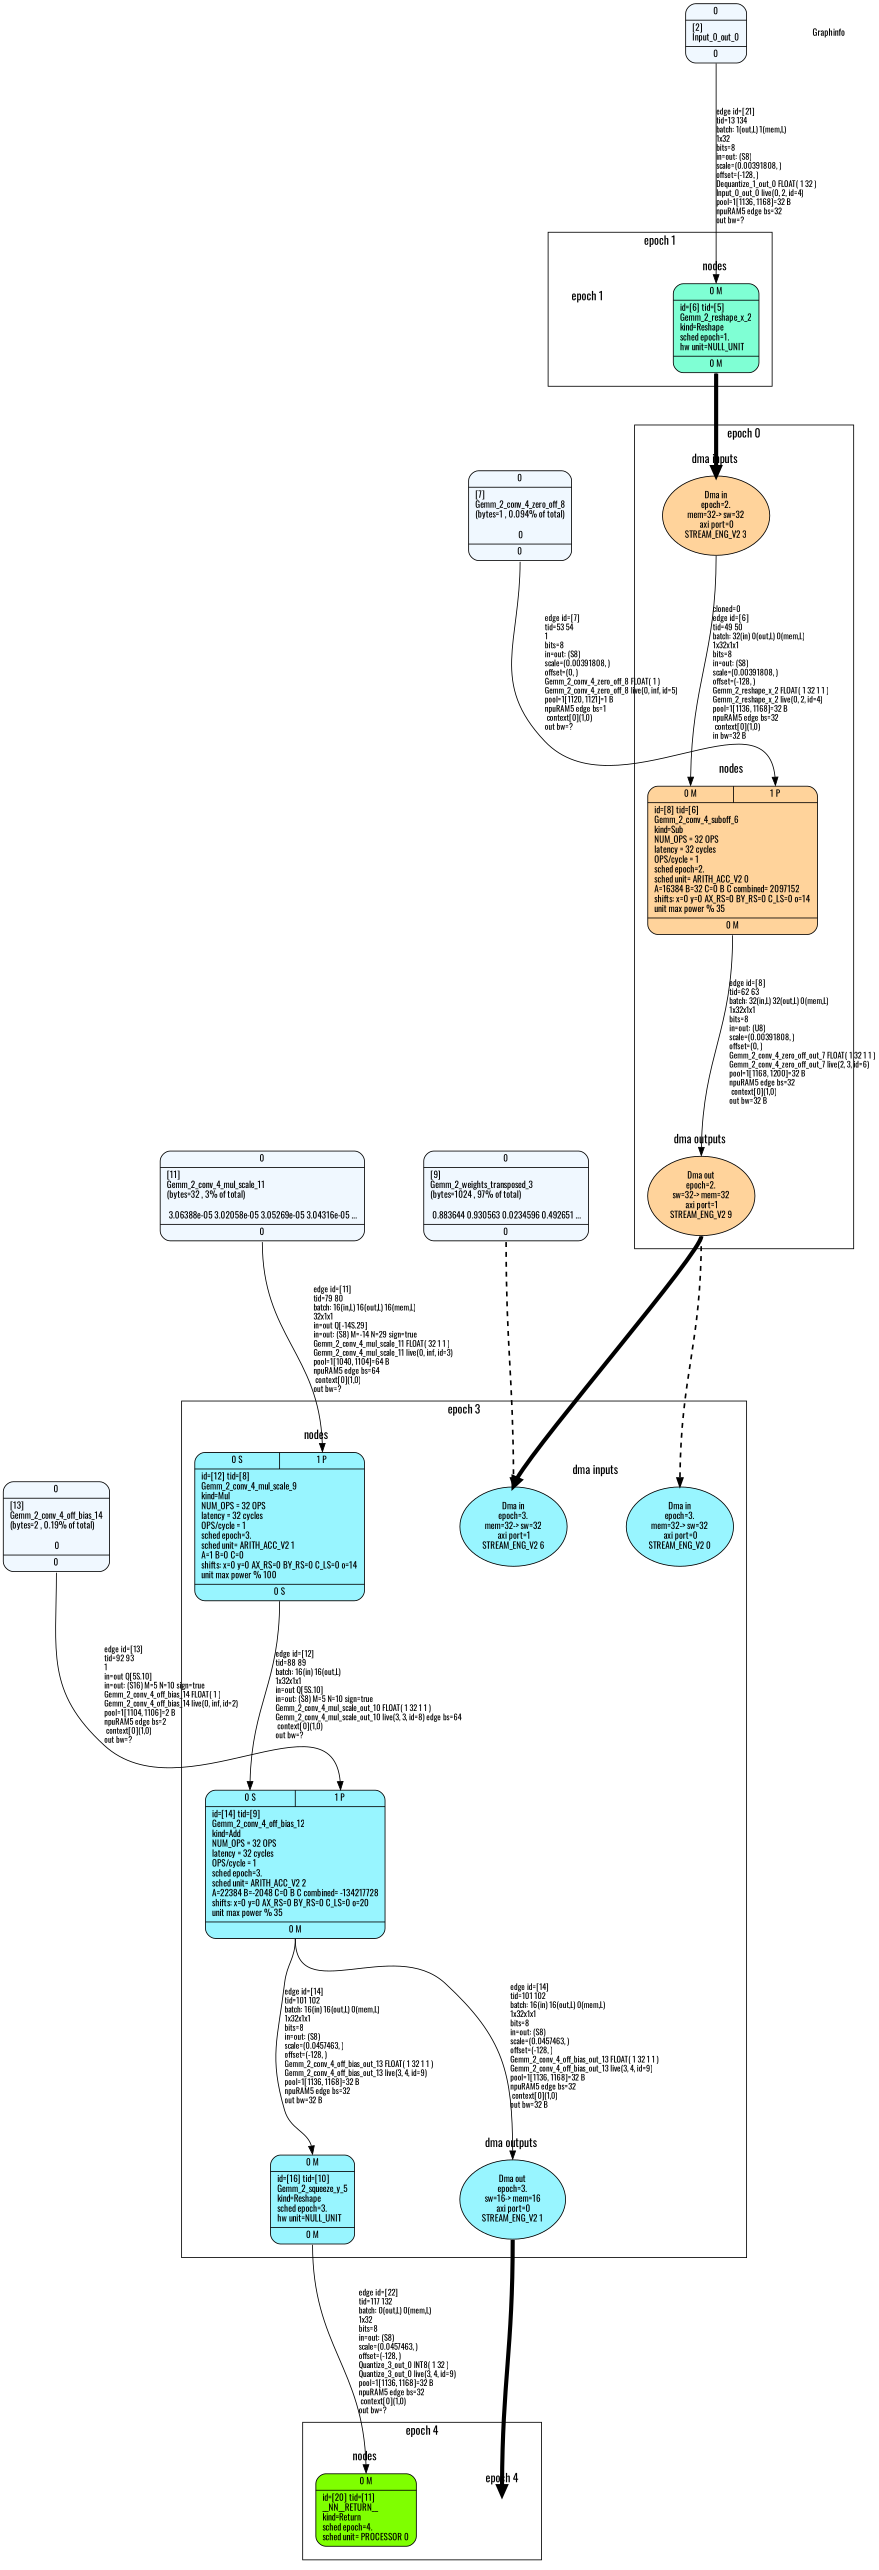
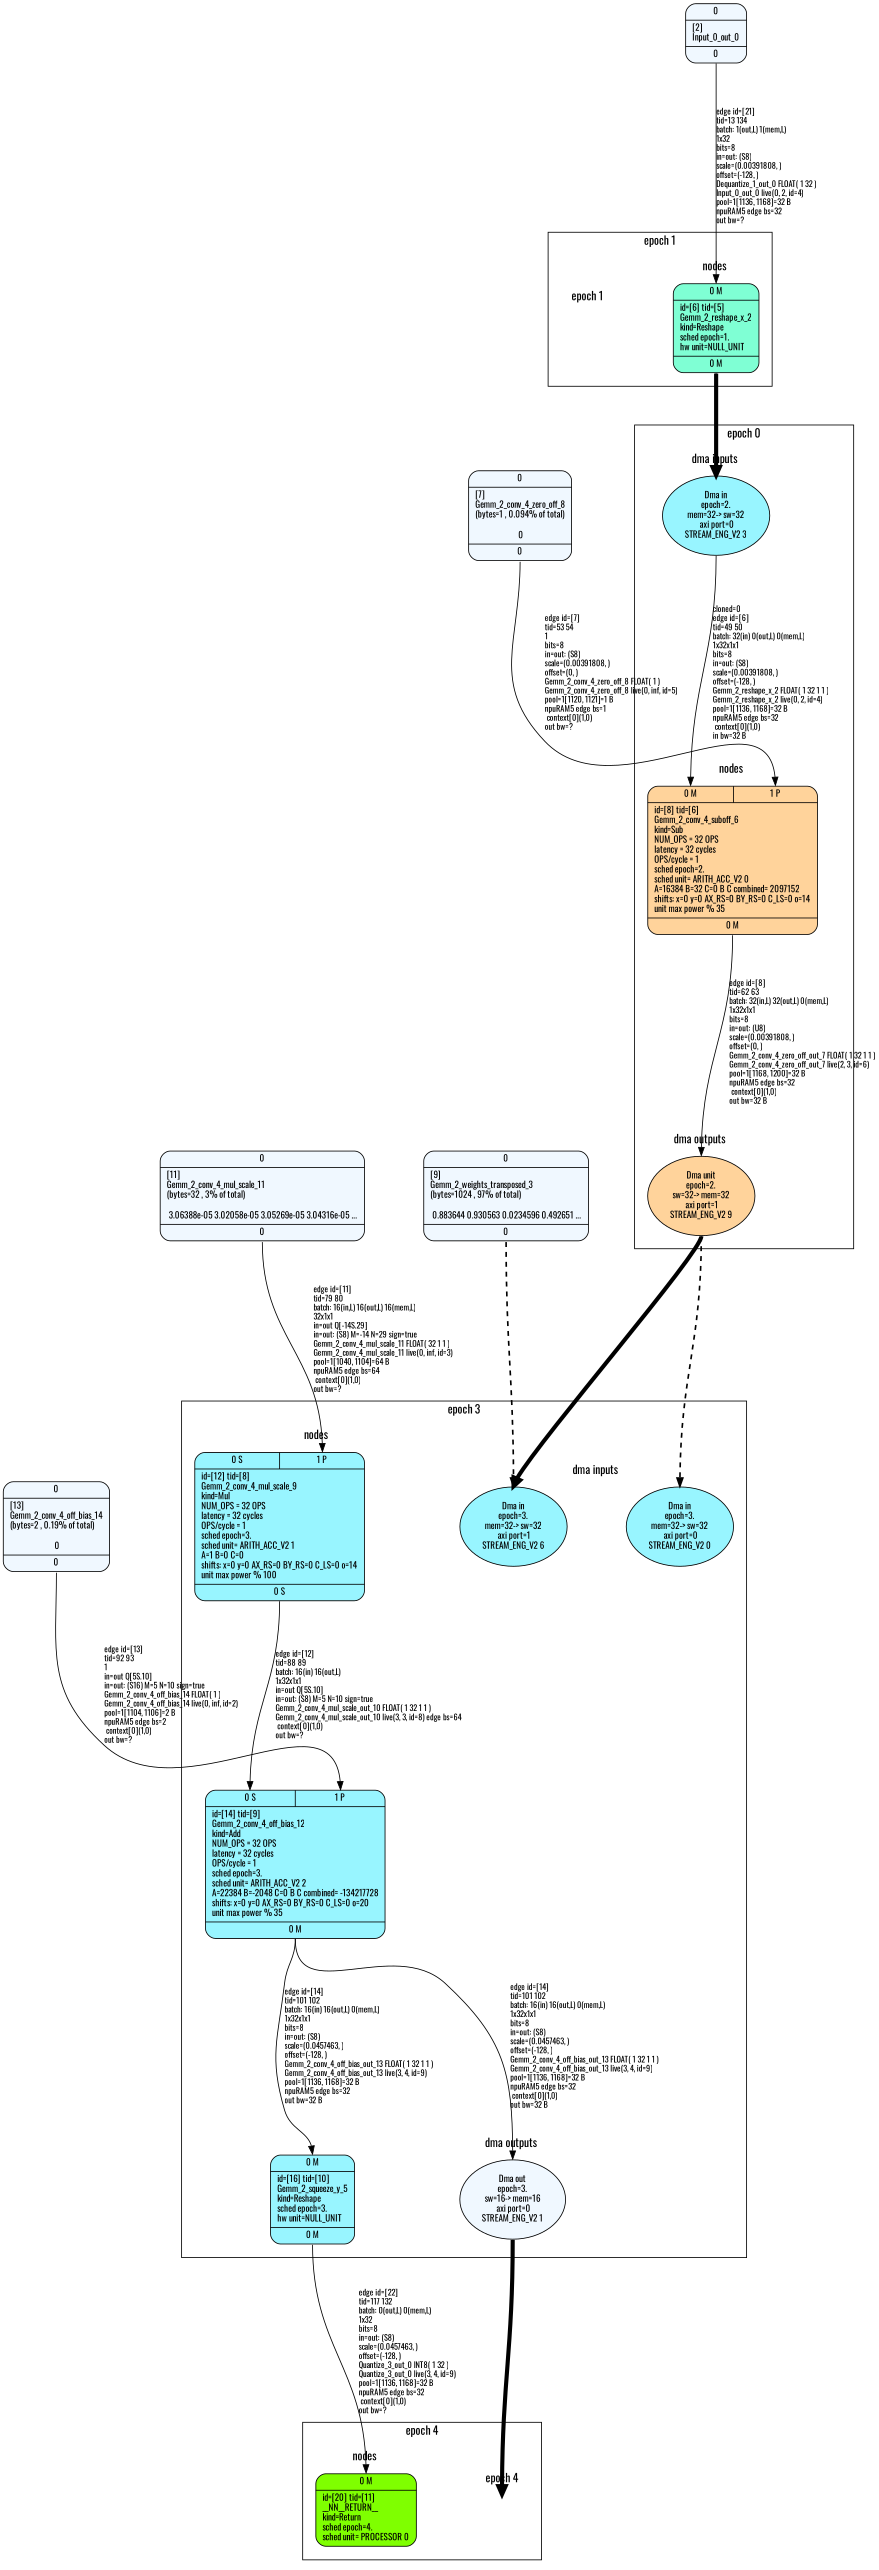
node "Graphinfo": removed
node "Dma in epoch=2. mem=32-> sw=32 axi port=0 STREAM_ENG_V2 3": fillcolor burlywood1 -> cadetblue1
node "Dma out epoch=2. sw=32-> mem=32 axi port=1 STREAM_ENG_V2 9": label "Dma out epoch=2. sw=32-> mem=32 axi port=1 STREAM_ENG_V2 9" -> "Dma unit epoch=2. sw=32-> mem=32 axi port=1 STREAM_ENG_V2 9"
node "Dma out epoch=3. sw=16-> mem=16 axi port=0 STREAM_ENG_V2 1": fillcolor cadetblue1 -> aliceblue
